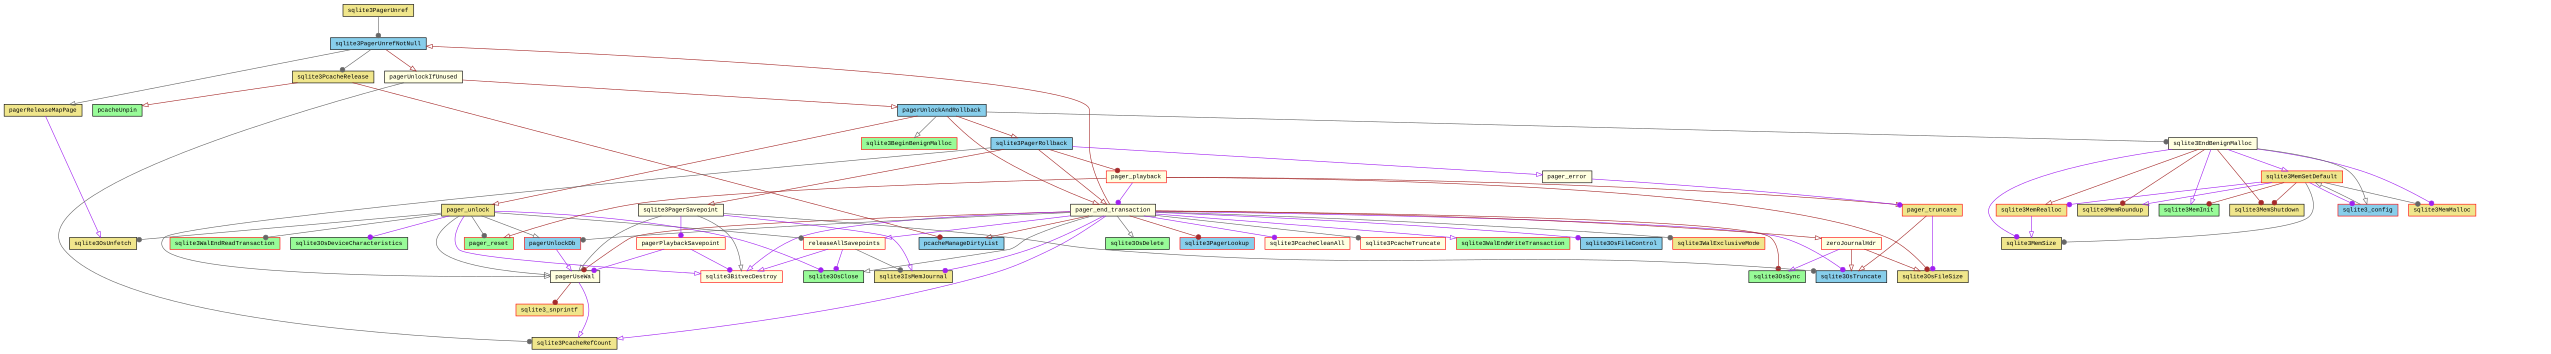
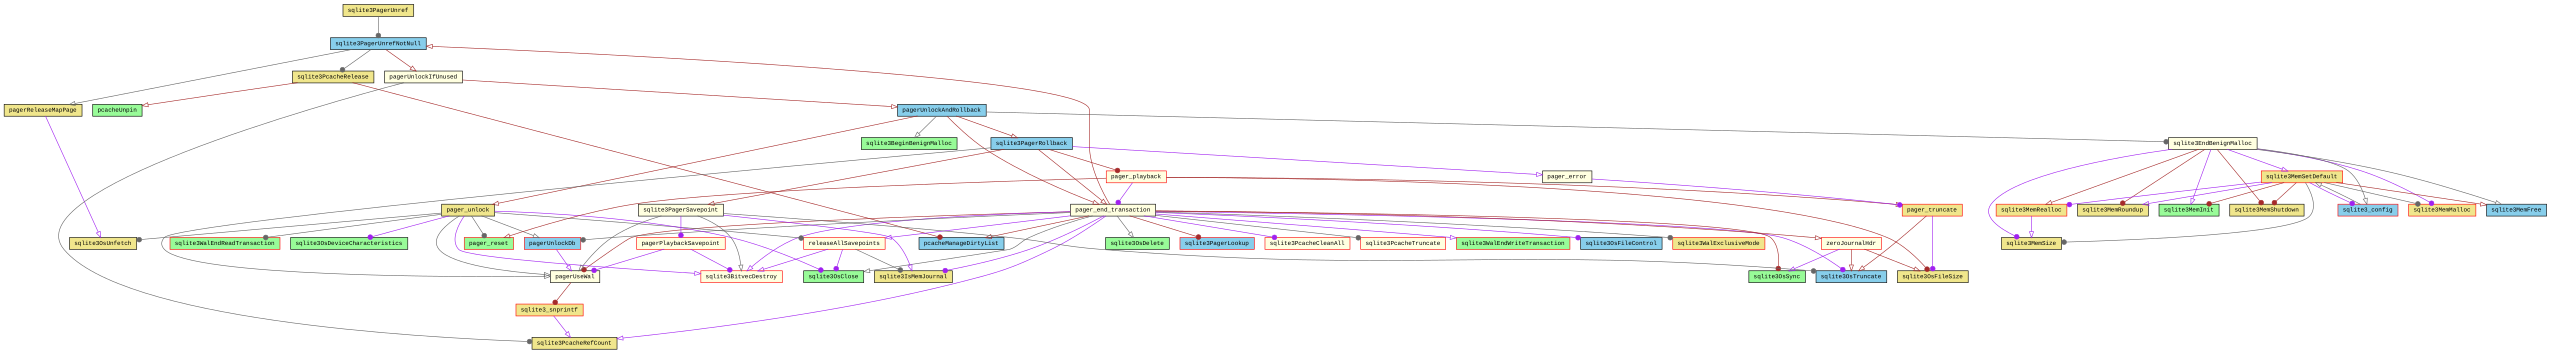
node "sqlite3BeginBenignMalloc": color red -> black
node "sqlite3MemFree": added
edge "pagerUseWal" -> "sqlite3PcacheRefCount": now "sqlite3_snprintf" -> "sqlite3PcacheRefCount"
